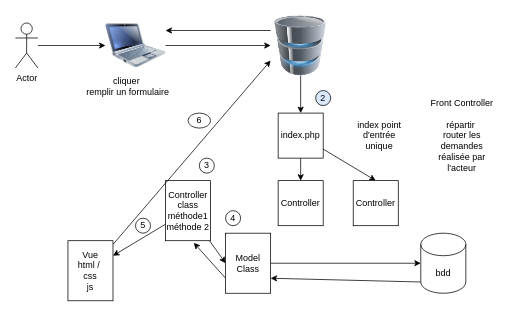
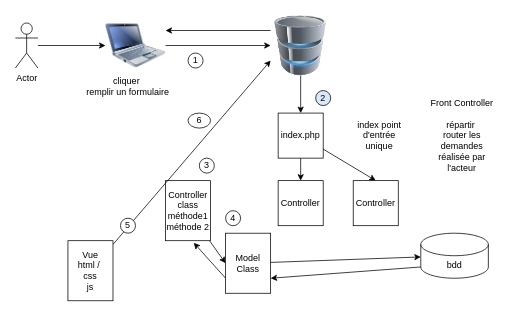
node "1": added
node "5": moved (143, 225) -> (128, 225)
edge "Controller class méthode1 méthode 2" -> "Vue html / css js": removed
node "bdd": size 45x60 -> 68x45
